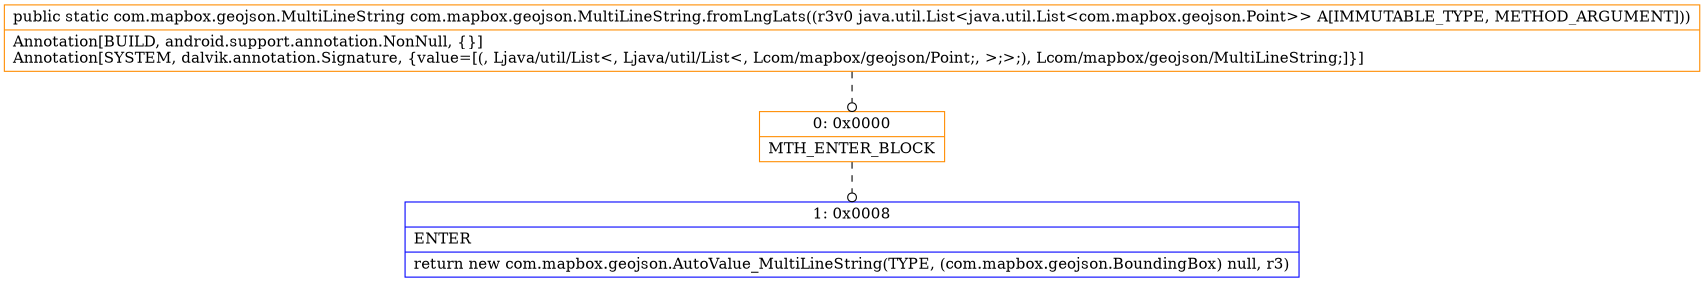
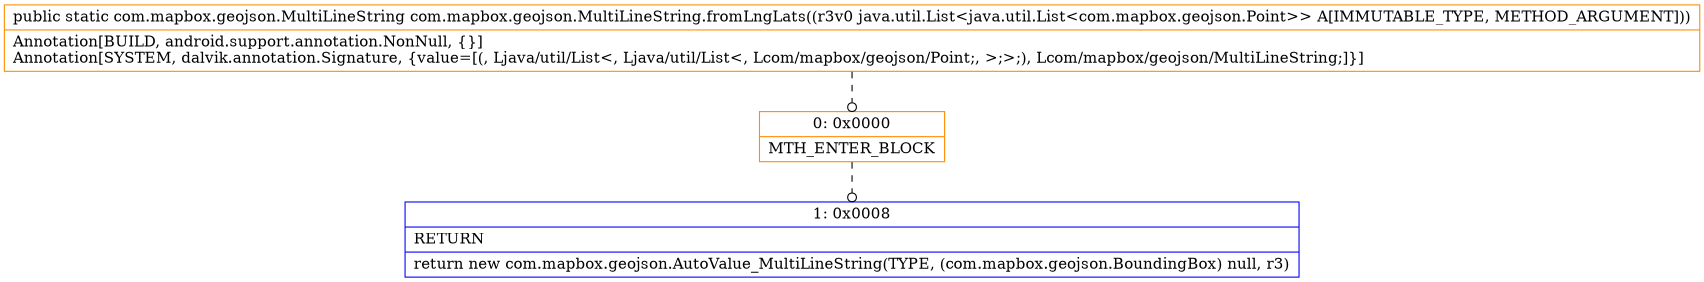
node "1: 0x0008": text "ENTER" -> "RETURN"
